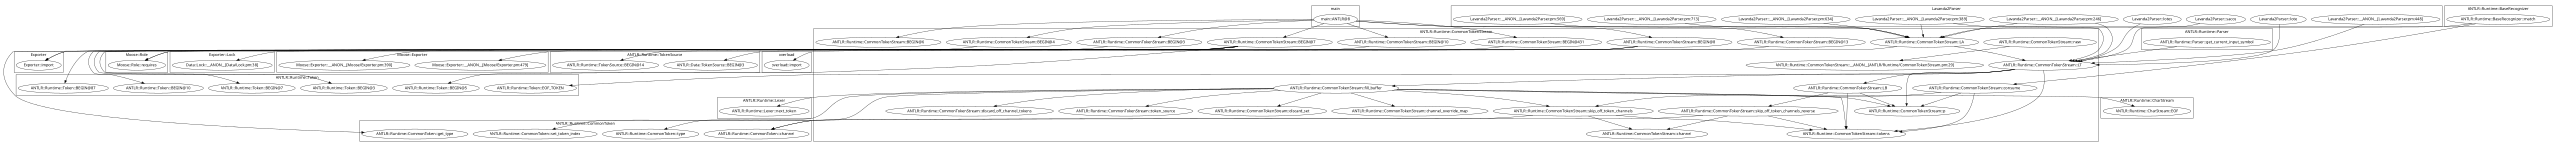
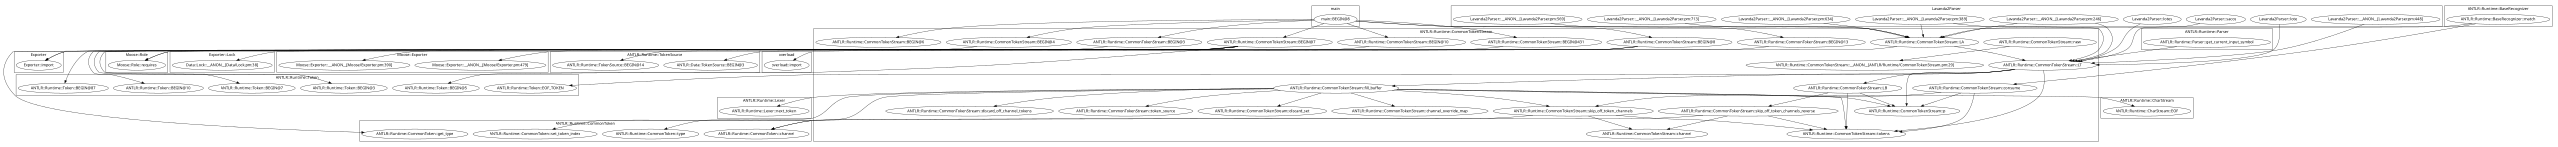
node "main::ANTLR@8": label "main::ANTLR@8" -> "main::BEGIN@8"
